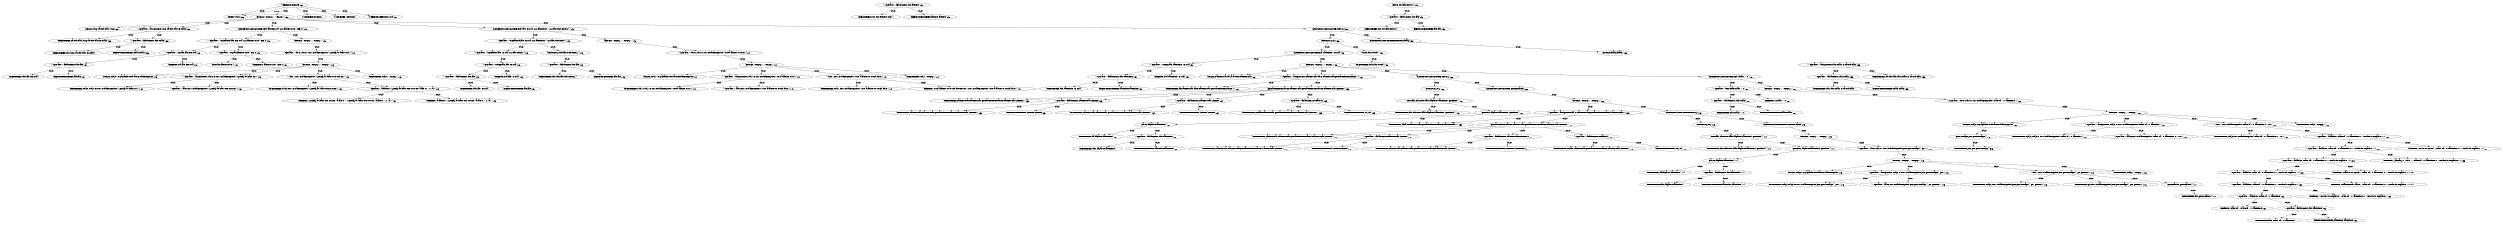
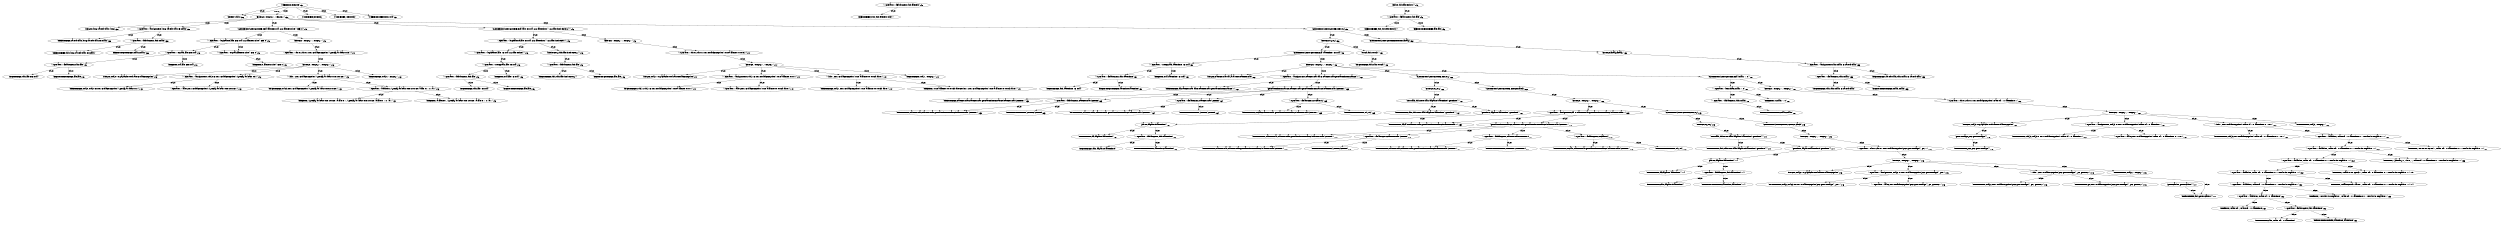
node "(FIELD_IDENTIFIER,filesets,filesets)": removed
edge "(BLOCK,finally,finally)" -> "(<operator>.assignment,this.millis = savedMillis)": added, label "AST:"
node "(size,this.filesets.size())": removed
node "(IDENTIFIER,this,millis < 0)": removed
node "(IDENTIFIER,pe2,pe2.getMessage())": text "976" -> "176"
edge "(<init>,new BuildException(pe2.getMessage(), pe, getLoc...)" -> "(getLocation,getLocation())": now "(<init>,new BuildException(pe2.getMessage(), pe, getLoc...)" -> "(IDENTIFIER,this,getLocation())"
